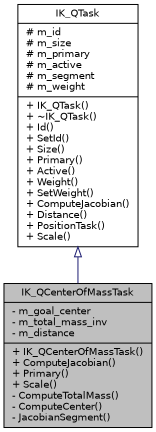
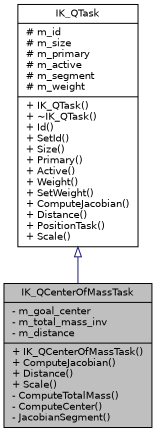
node "IK_QCenterOfMassTask": text "+ Primary()" -> "+ Distance()"
